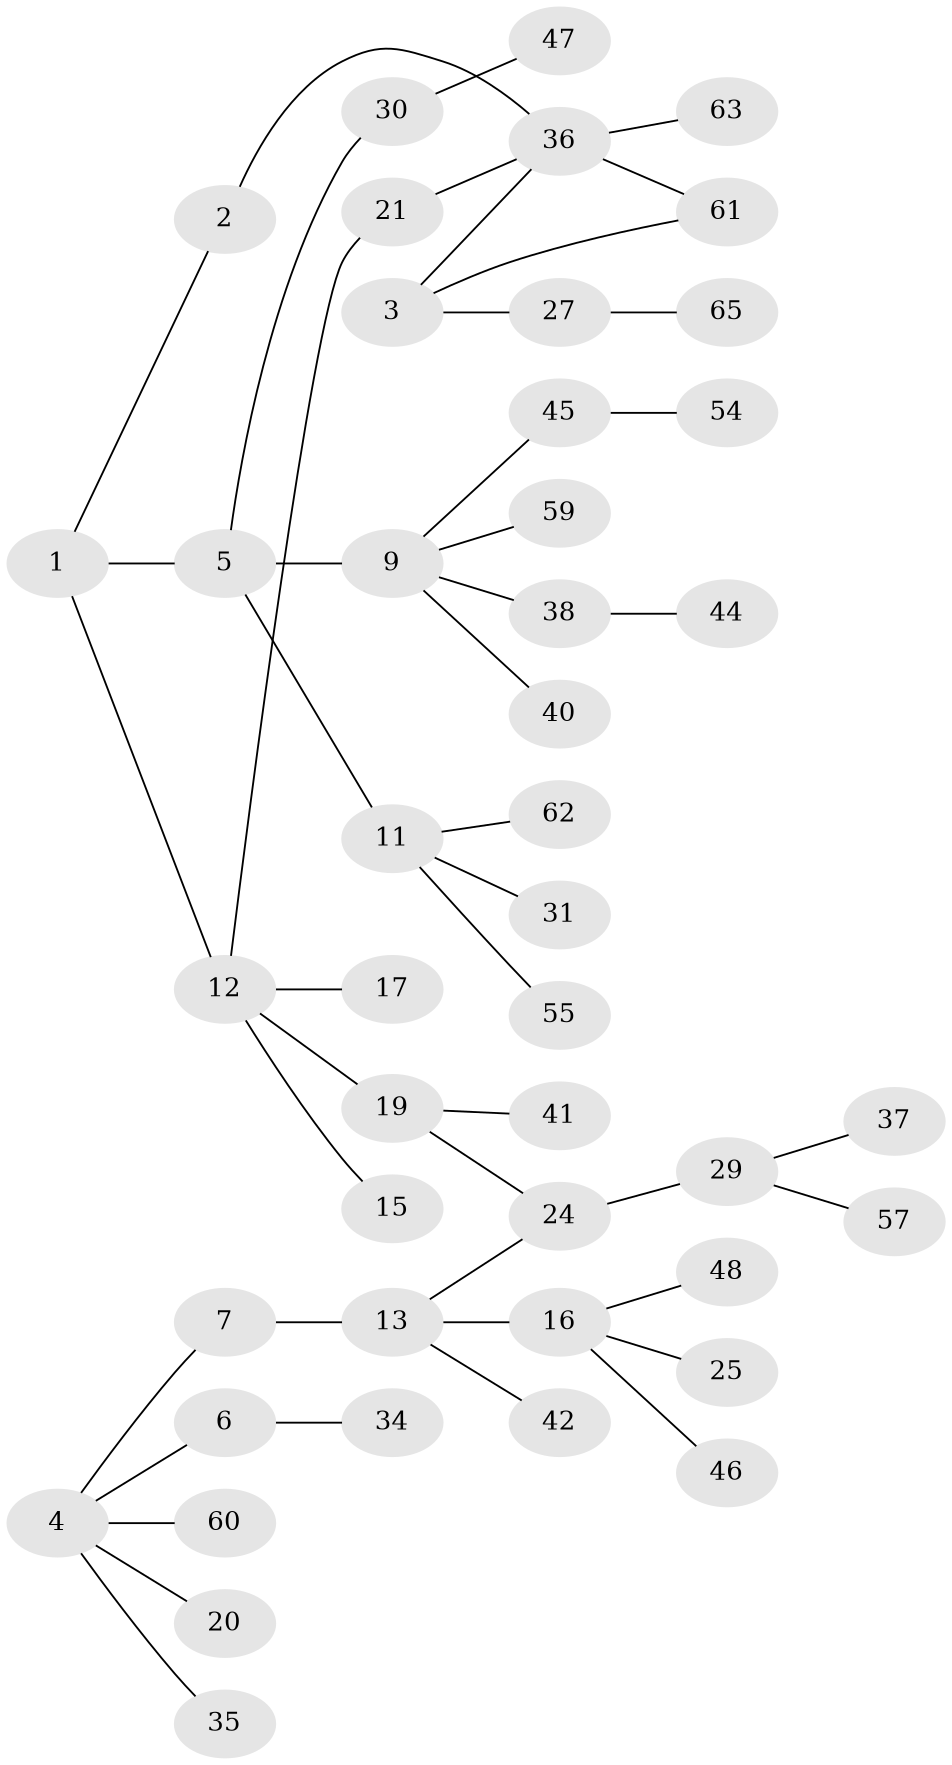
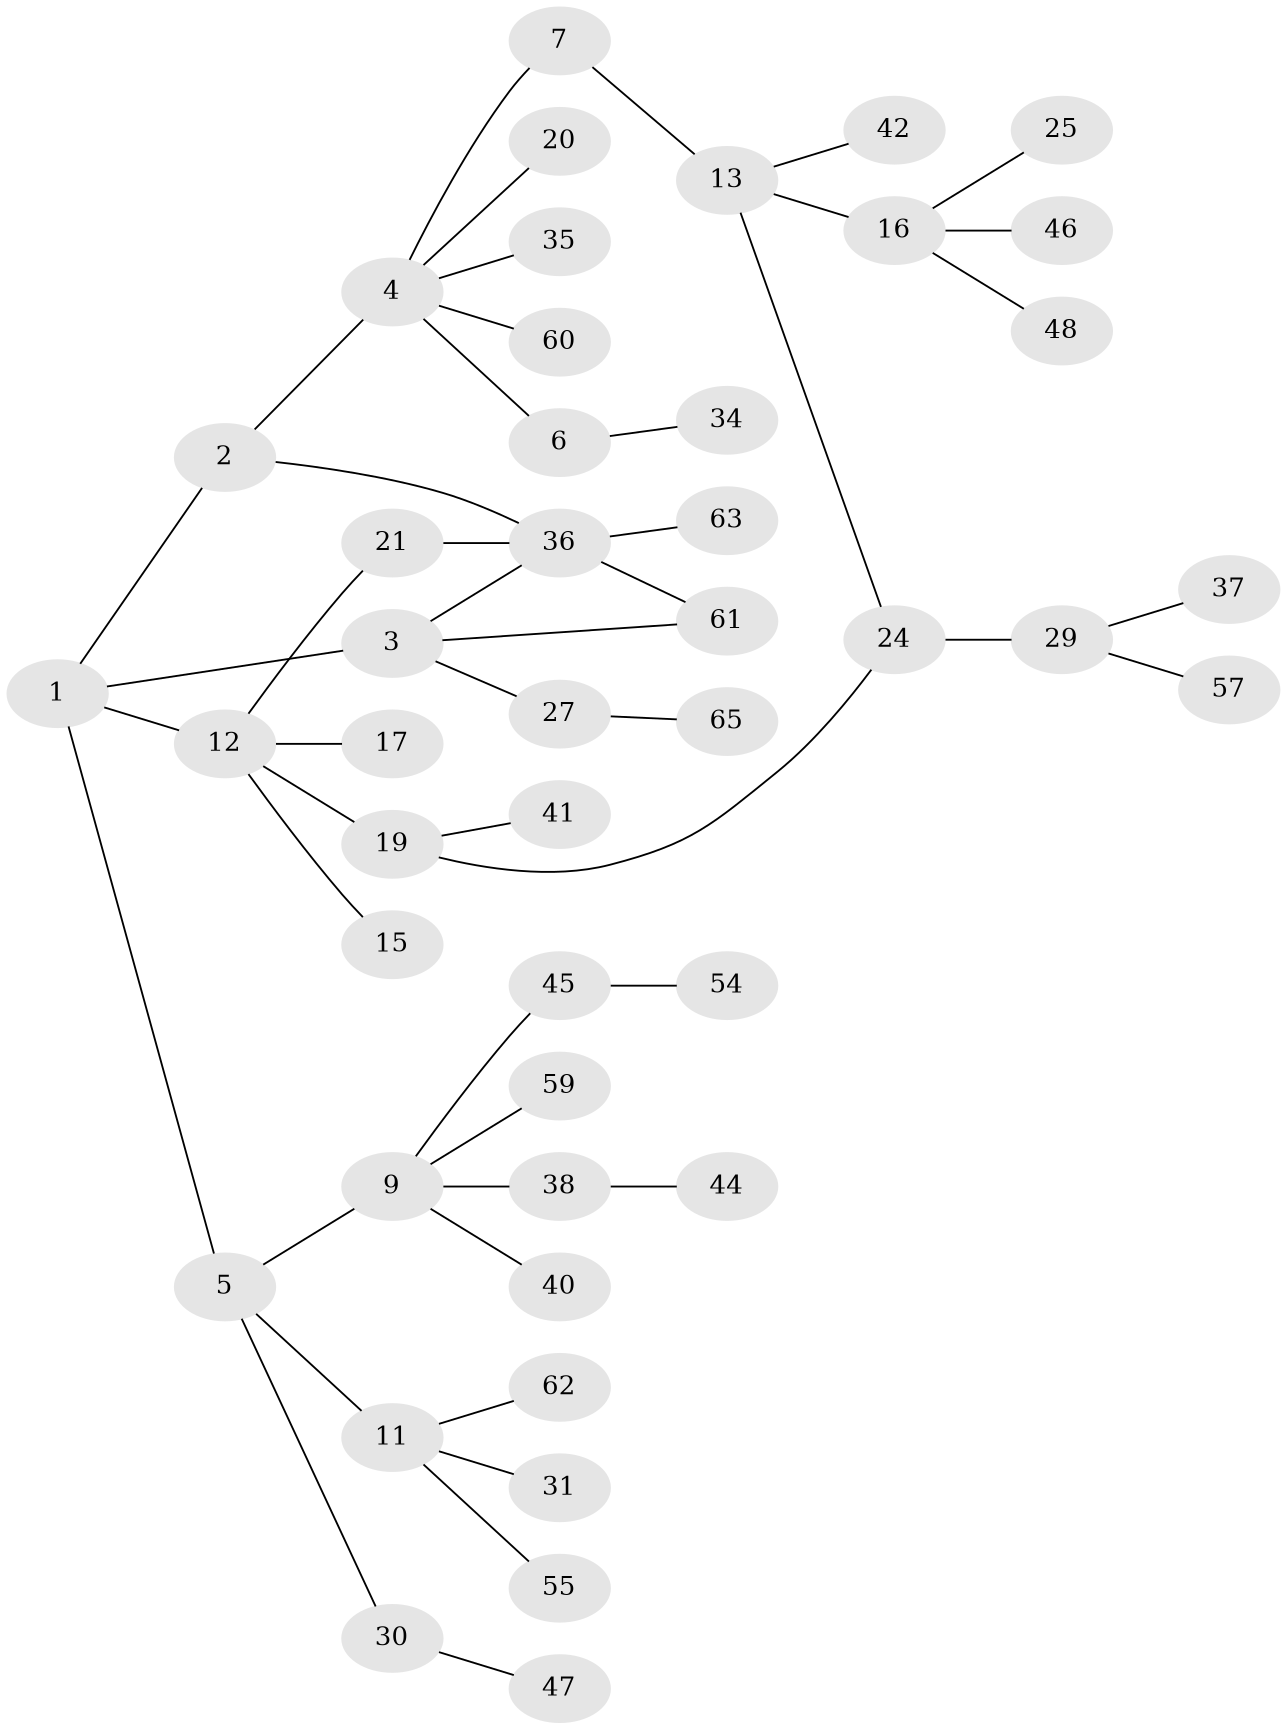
edge "4" -- "2": added
edge "3" -- "1": added
